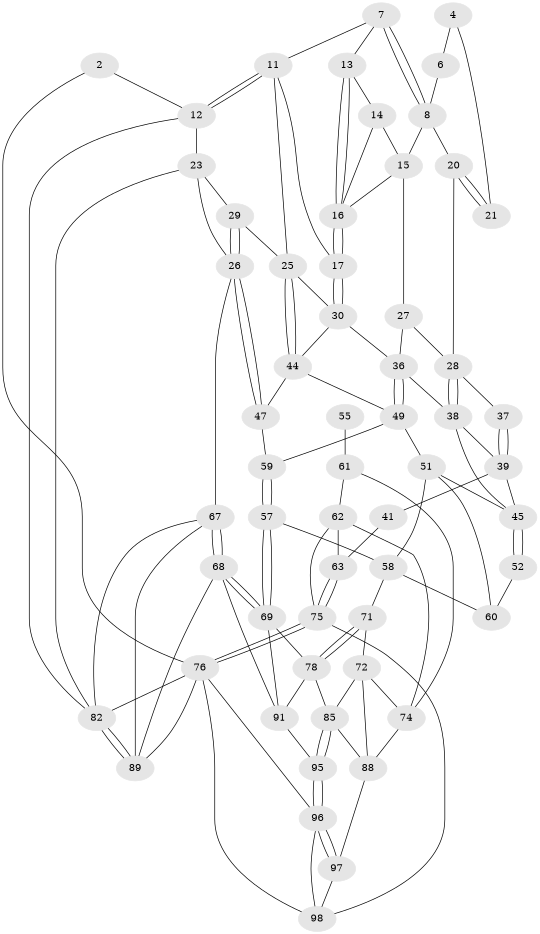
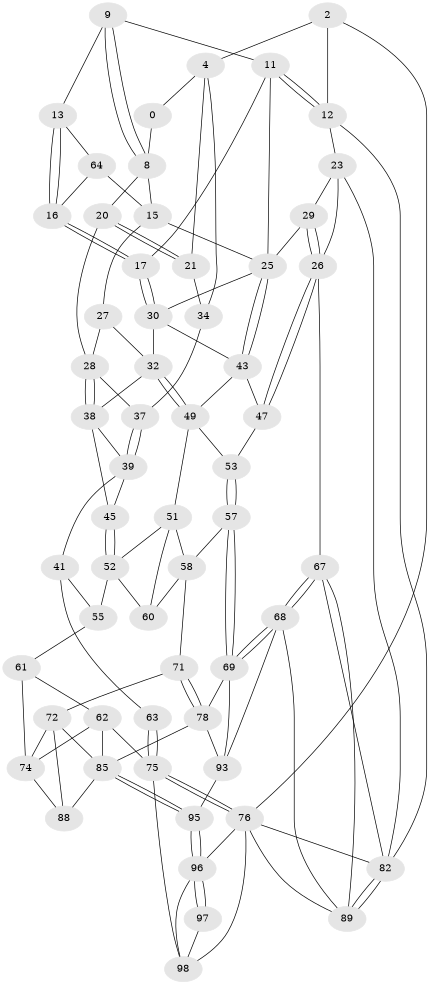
node "7": label "7" -> "9"
edge "2" -- "4": added
node "6": label "6" -> "0"
node "14": label "14" -> "64"
edge "15" -- "16": now "15" -- "25"
node "34": added
node "44": label "44" -> "43"
node "36": label "36" -> "32"
node "59": label "59" -> "53"
edge "51" -- "45": now "51" -- "52"
edge "62" -- "63": now "62" -- "85"
edge "41" -- "55": added
edge "52" -- "55": added
node "91": label "91" -> "93"
edge "88" -- "97": removed
